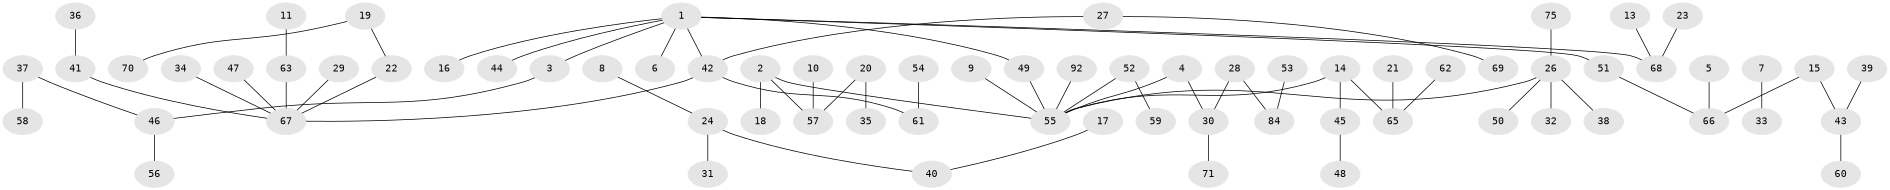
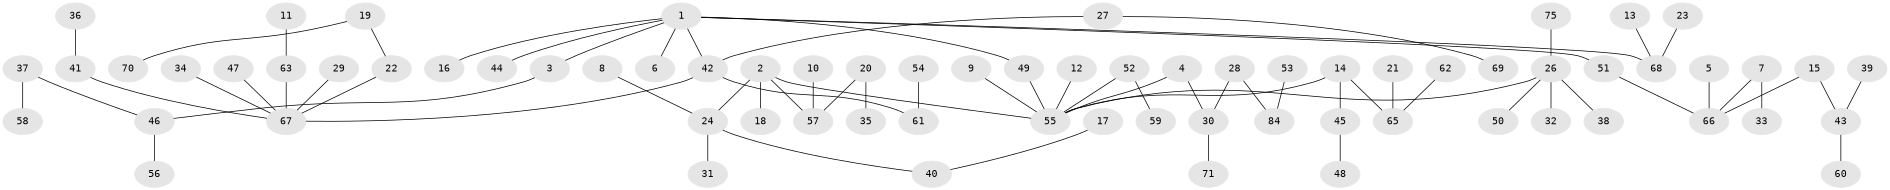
node "92": label "92" -> "12"
edge "2" -- "24": added
edge "7" -- "66": added
